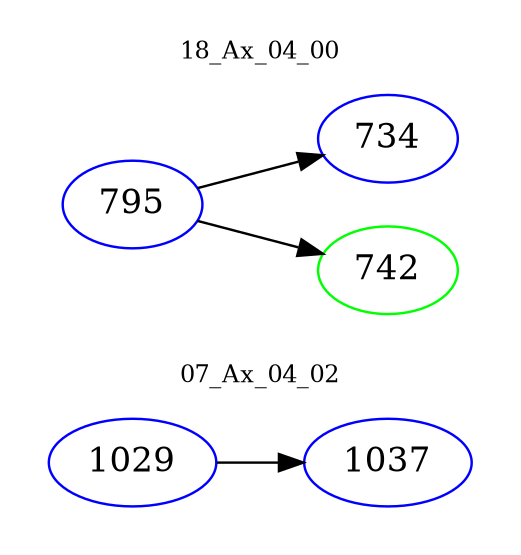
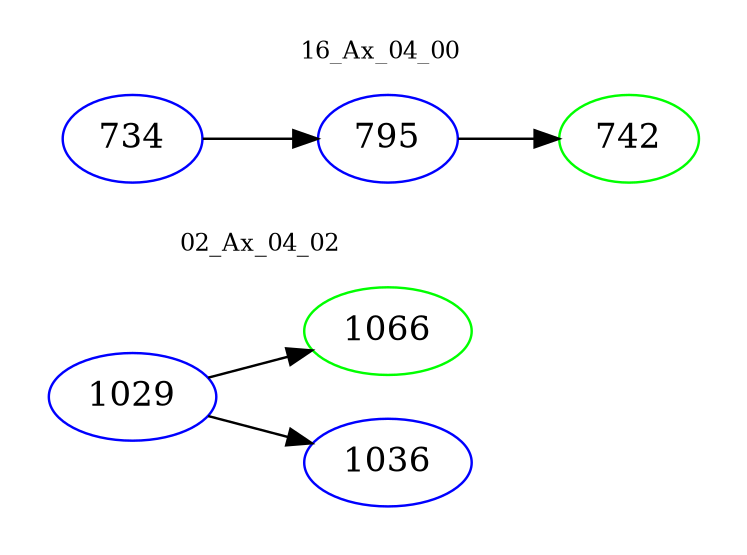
cluster "18_Ax_04_00": label "18_Ax_04_00" -> "16_Ax_04_00"
edge "795" -> "734": reversed
node "1066": added
cluster "07_Ax_04_02": label "07_Ax_04_02" -> "02_Ax_04_02"
node "1037": label "1037" -> "1036"
